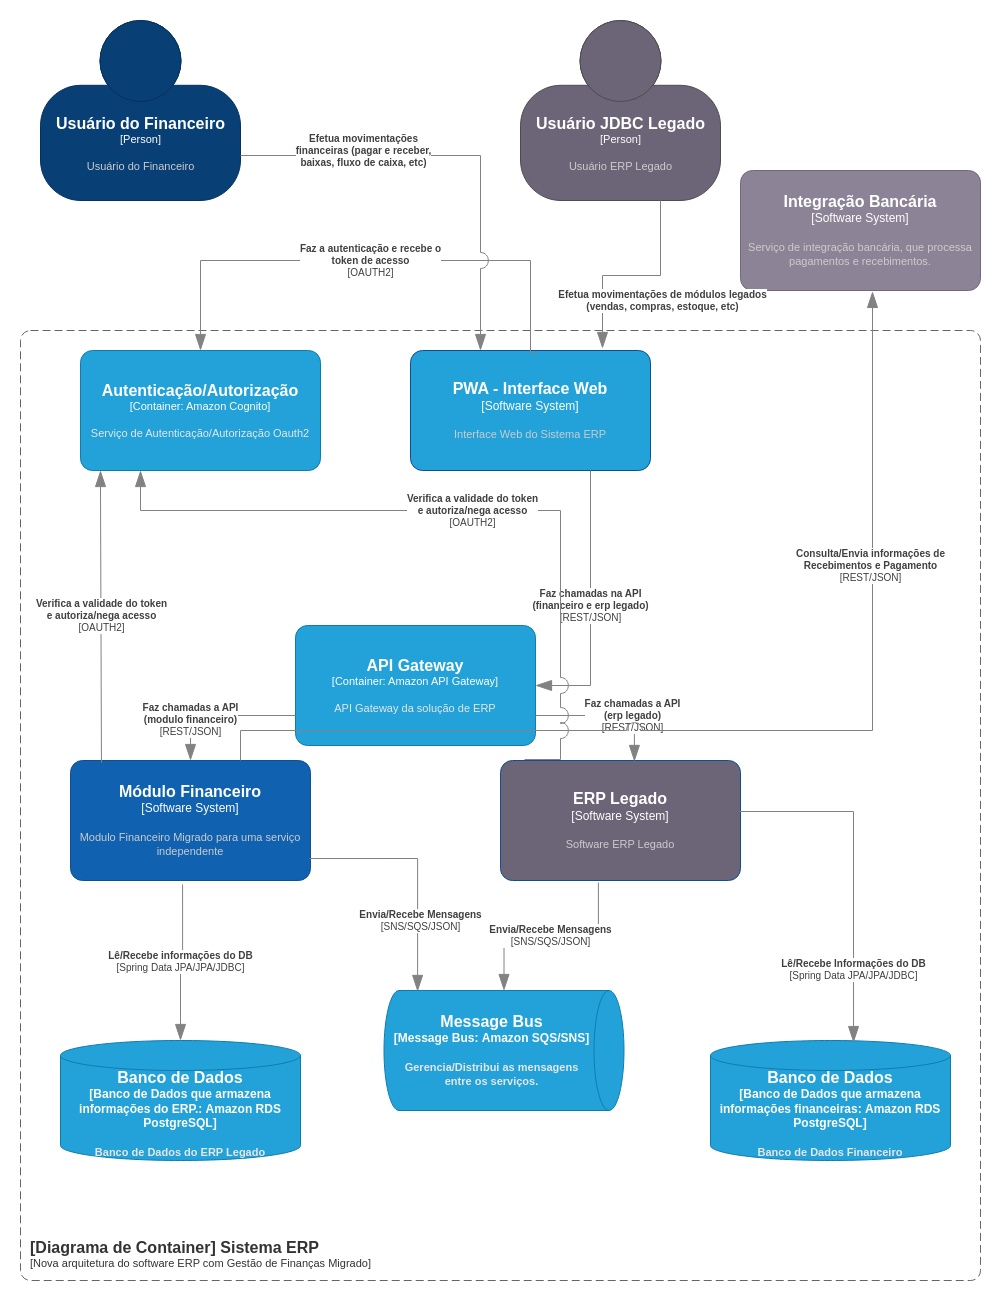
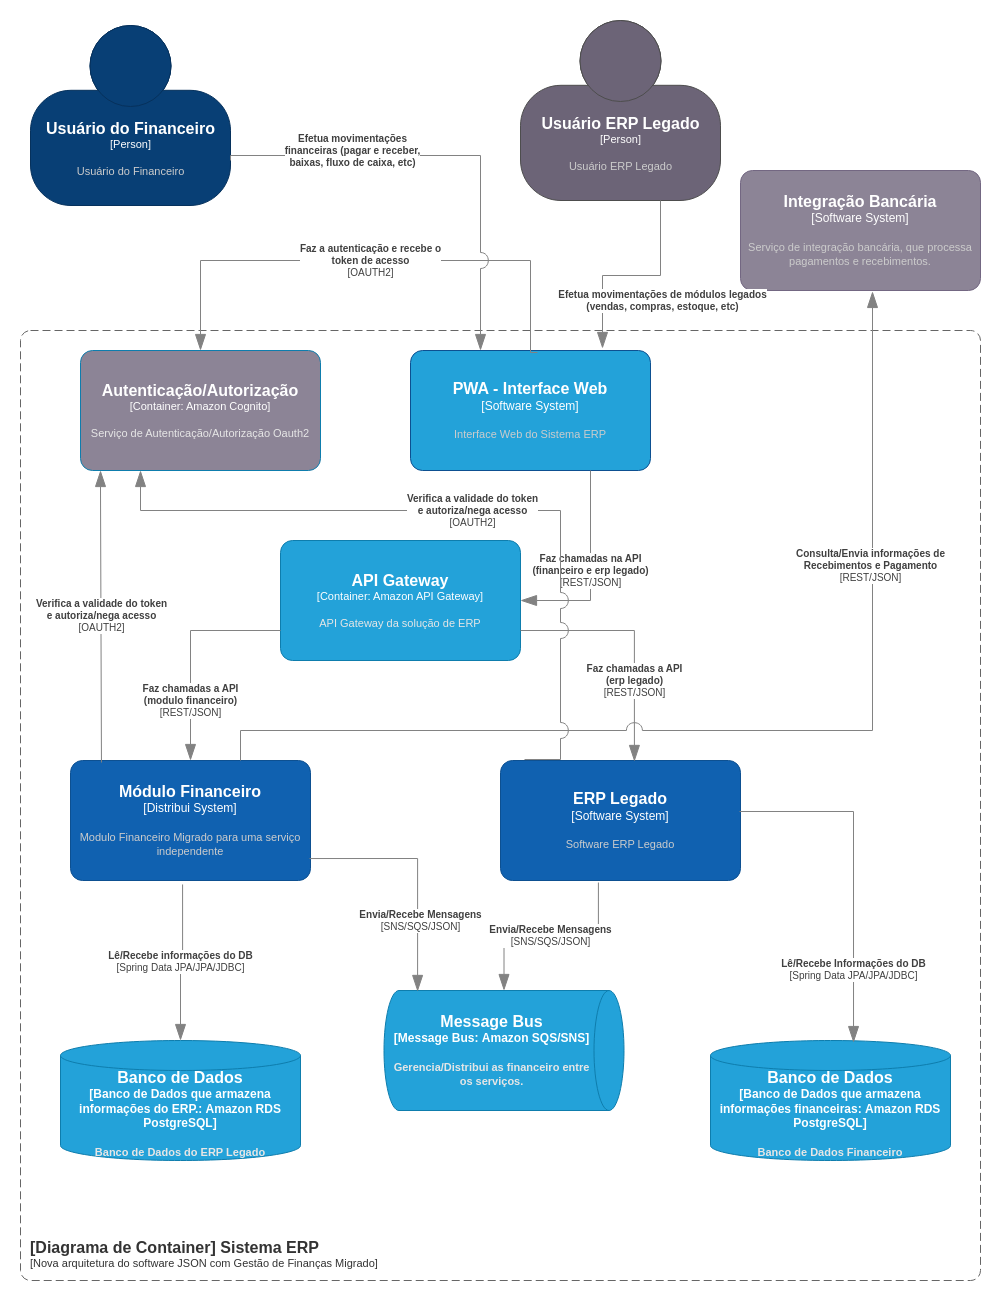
node "Usuário do Financeiro [Person] Usuário do Financeiro": moved (141, 111) -> (131, 116)
node "Usuário JDBC Legado [Person] Usuário ERP Legado": label "Usuário JDBC Legado [Person] Usuário ERP Legado" -> "Usuário ERP Legado [Person] Usuário ERP Legado"
node "Autenticação/Autorização [Container: Amazon Cognito] Serviço de Autenticação/Autorização Oauth2": fillcolor #23a2d9 -> #8c8496
node "API Gateway [Container: Amazon API Gateway] API Gateway da solução de ERP": moved (416, 686) -> (401, 601)
node "Módulo Financeiro [Software System] Modulo Financeiro Migrado para uma serviço independente": label "Módulo Financeiro [Software System] Modulo Financeiro Migrado para uma serviço independente" -> "Módulo Financeiro [Distribui System] Modulo Financeiro Migrado para uma serviço independente"
node "ERP Legado [Software System] Software ERP Legado": fillcolor #6c6477 -> #1061b0
node "Message Bus [Message Bus: Amazon SQS/SNS] Gerencia/Distribui as mensagens entre os serviços.": label "Message Bus [Message Bus: Amazon SQS/SNS] Gerencia/Distribui as mensagens entre os serviços." -> "Message Bus [Message Bus: Amazon SQS/SNS] Gerencia/Distribui as financeiro entre os serviços."
node "[Diagrama de Container] Sistema ERP [Nova arquitetura do software ERP com Gestão de Finanças Migrado]": label "[Diagrama de Container] Sistema ERP [Nova arquitetura do software ERP com Gestão de Finanças Migrado]" -> "[Diagrama de Container] Sistema ERP [Nova arquitetura do software JSON com Gestão de Finanças Migrado]"
